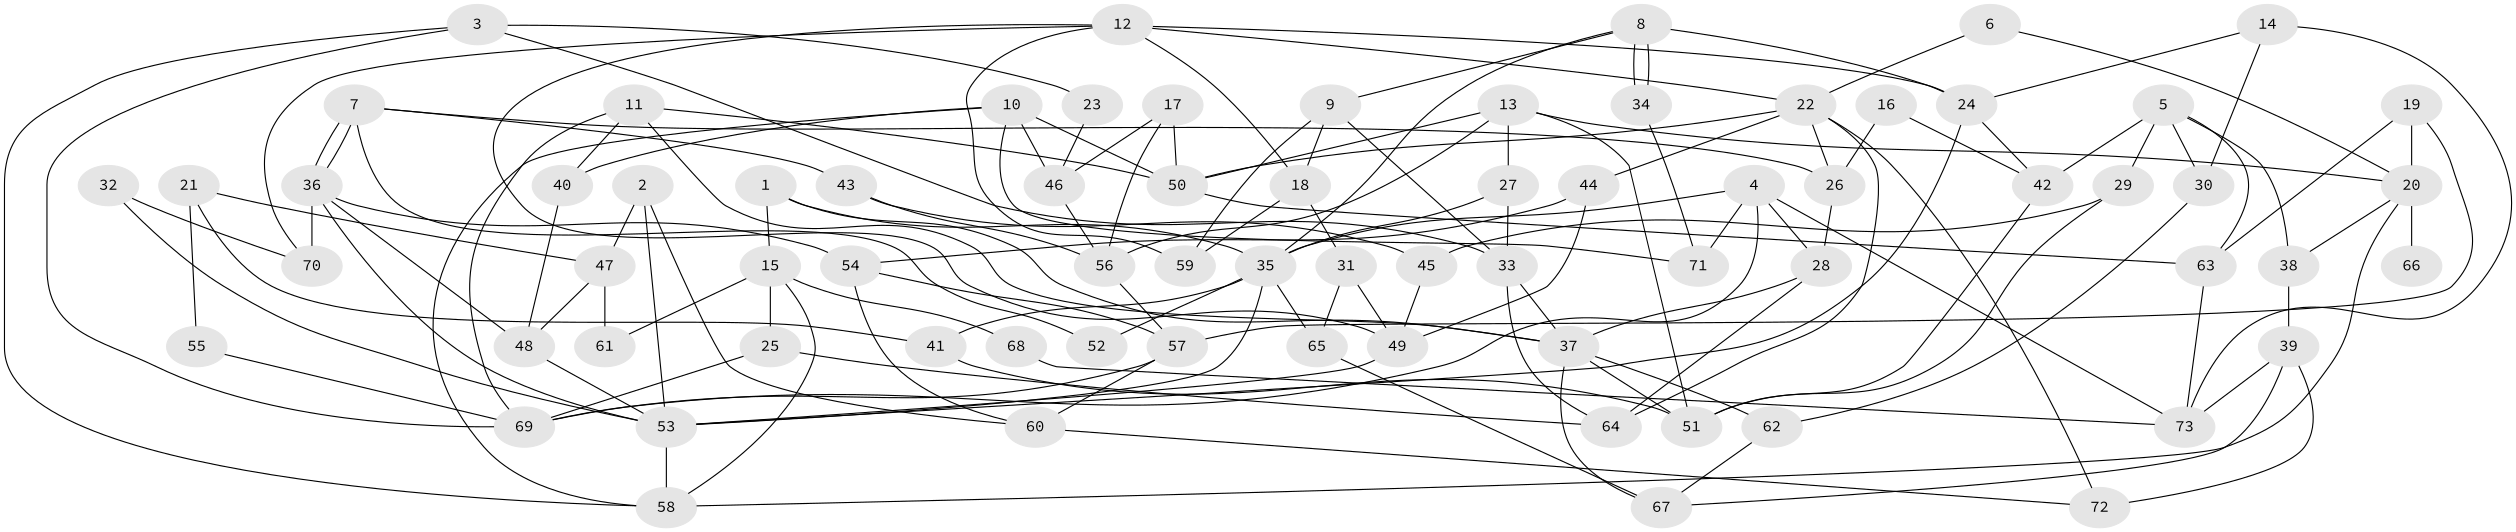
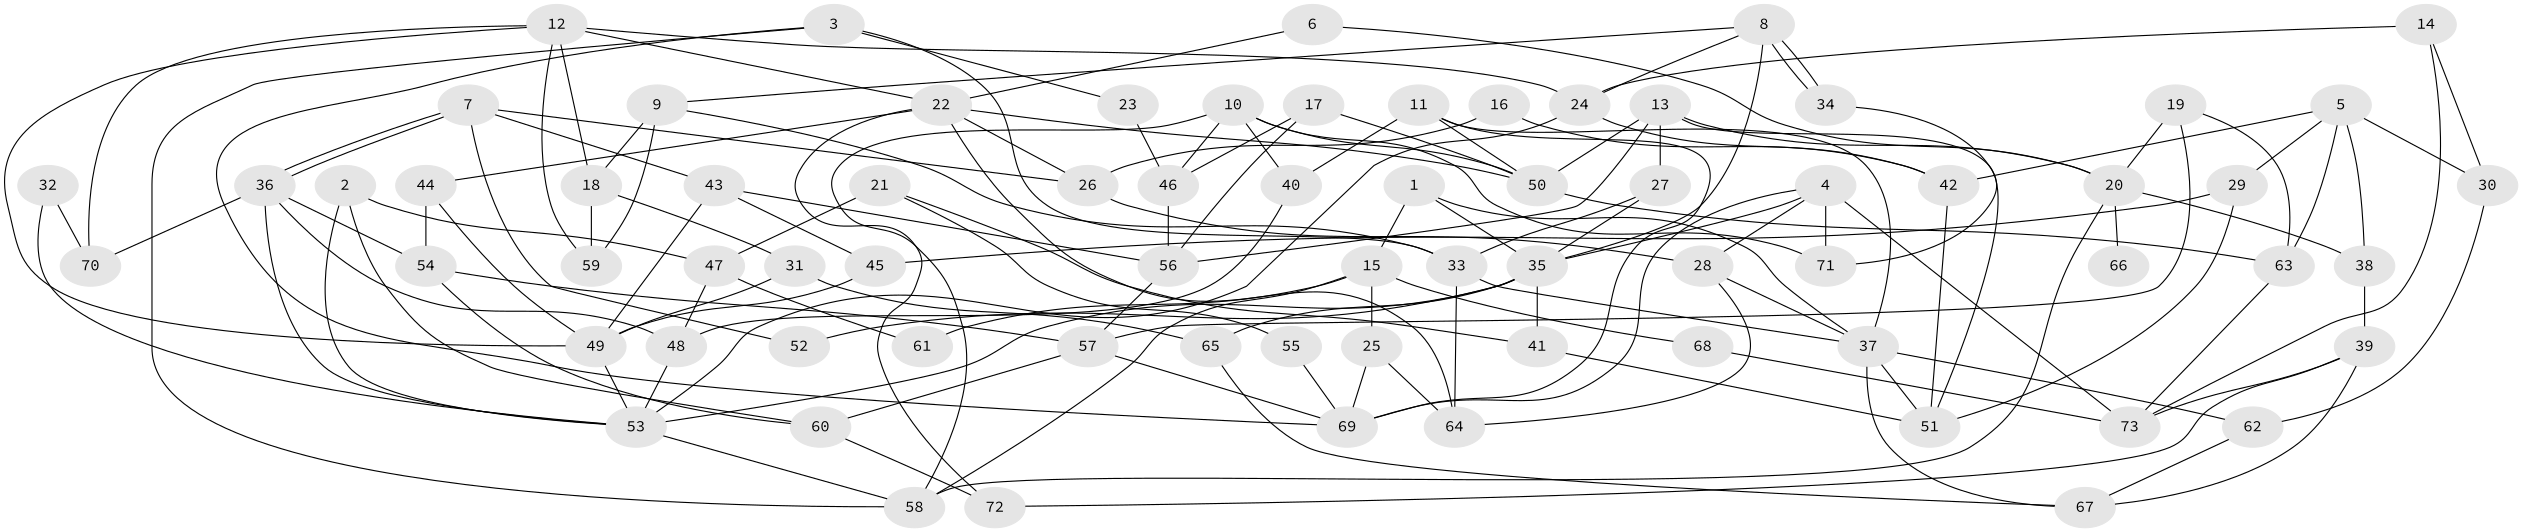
edge "43" -- "49": added
